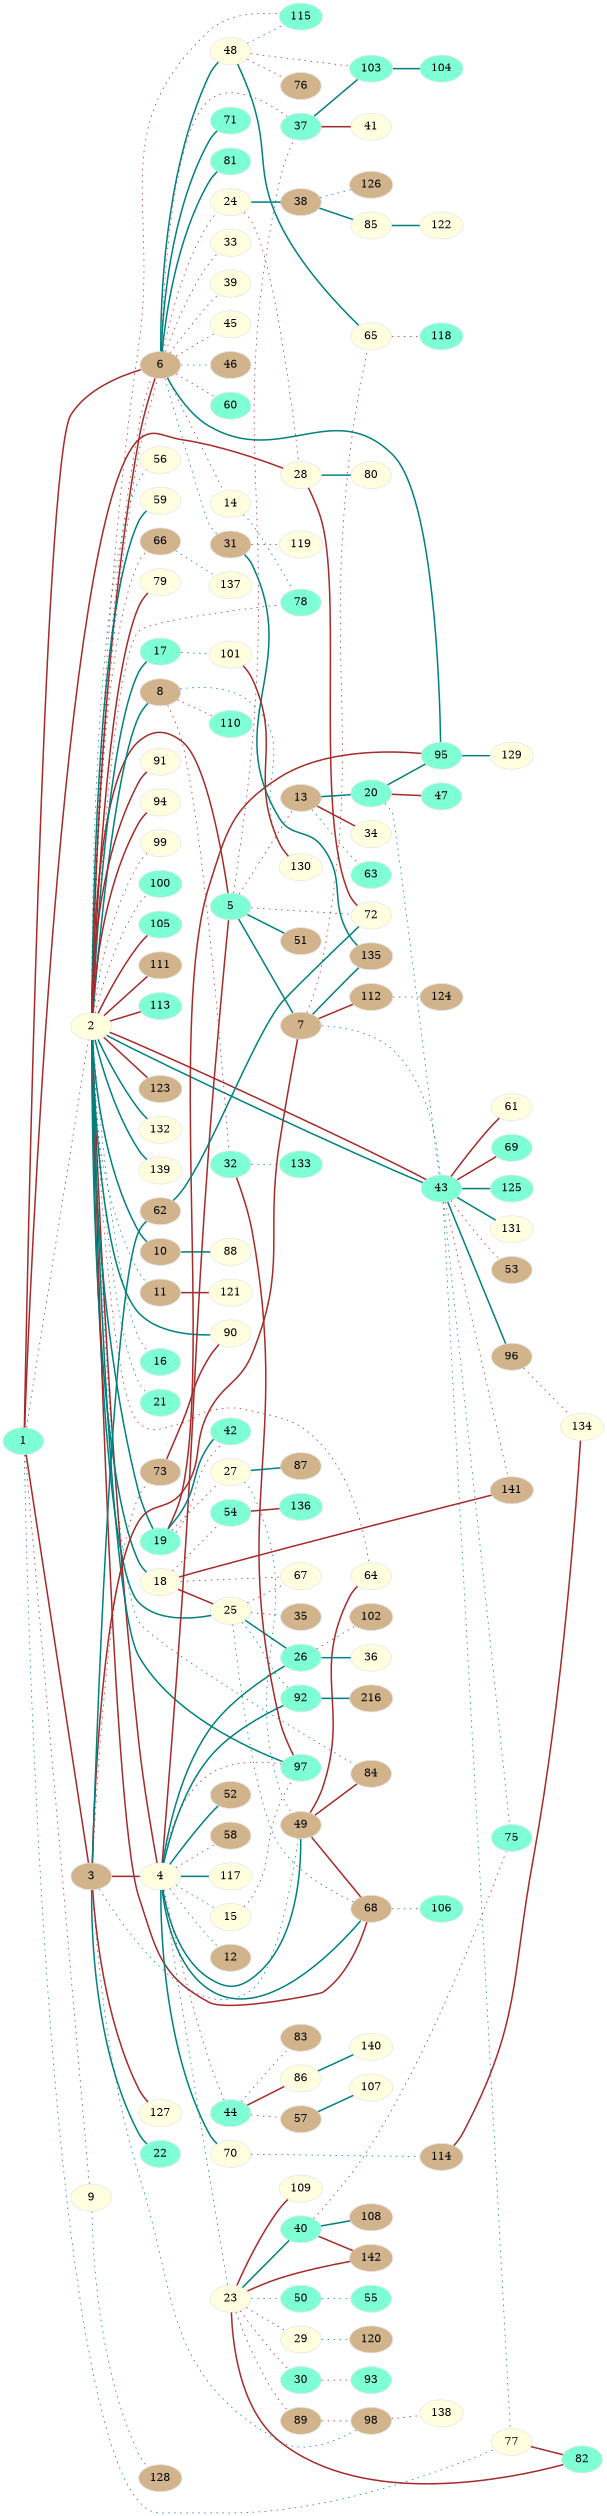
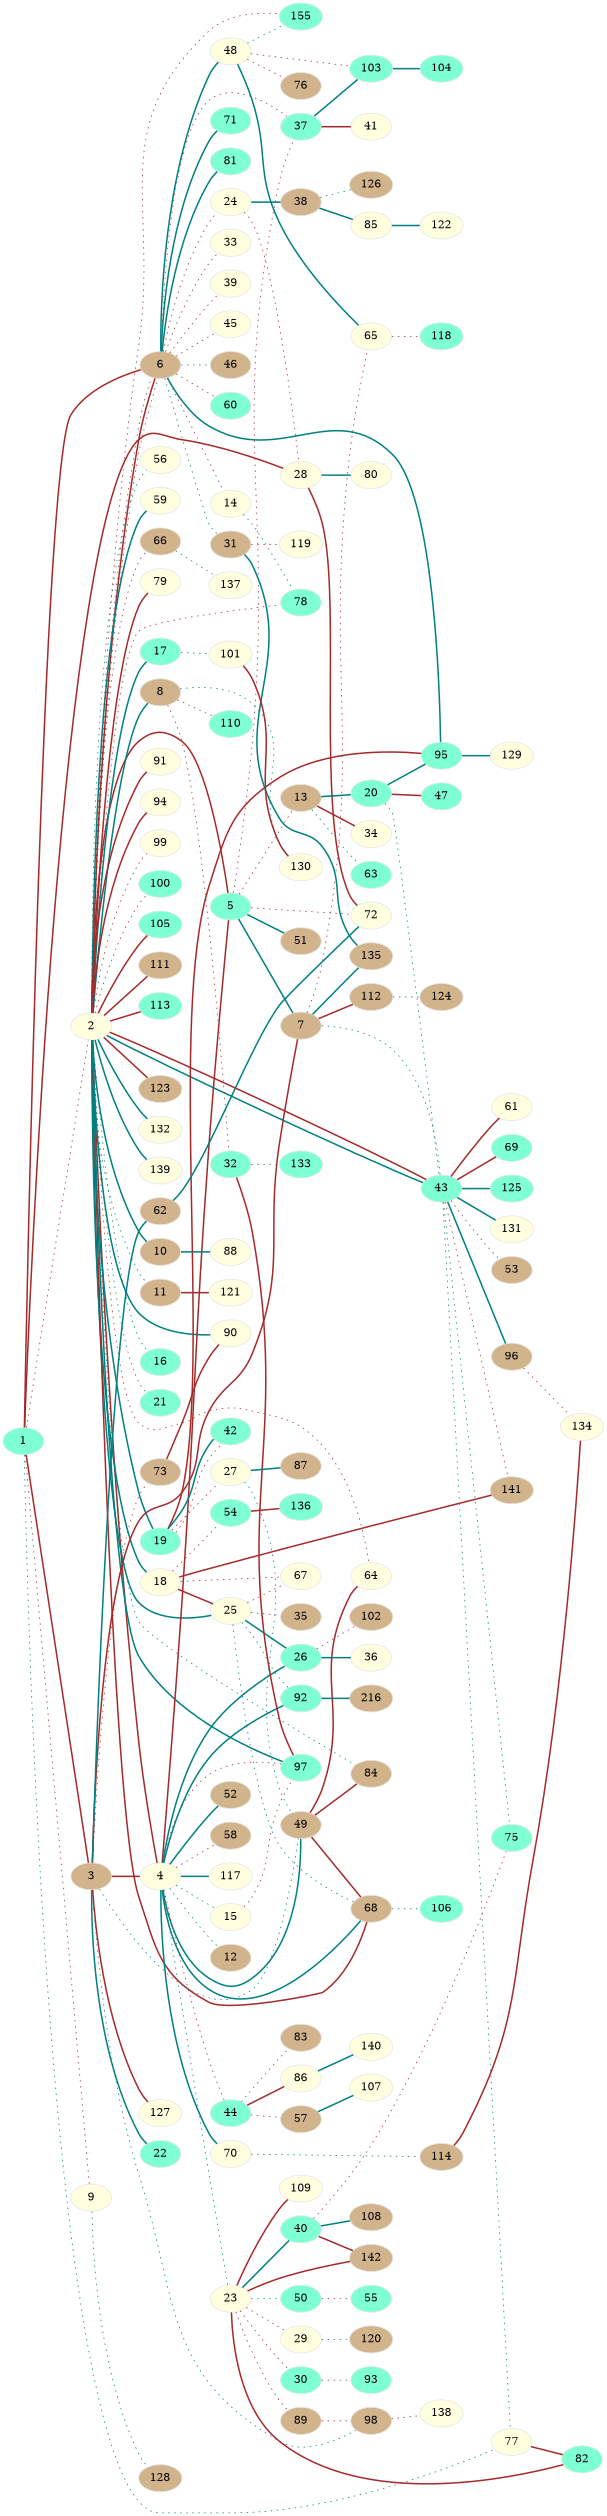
node "115": label "115" -> "155"
edge "50" -- "55": color teal -> brown
